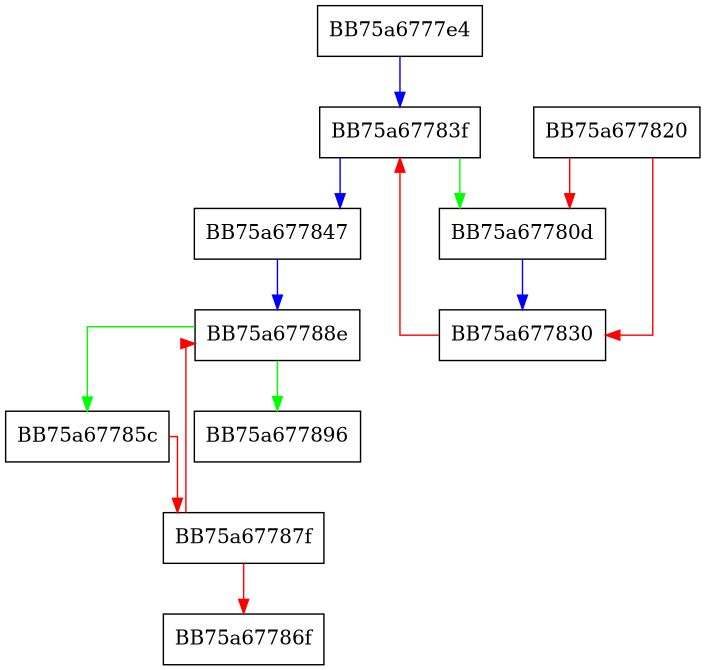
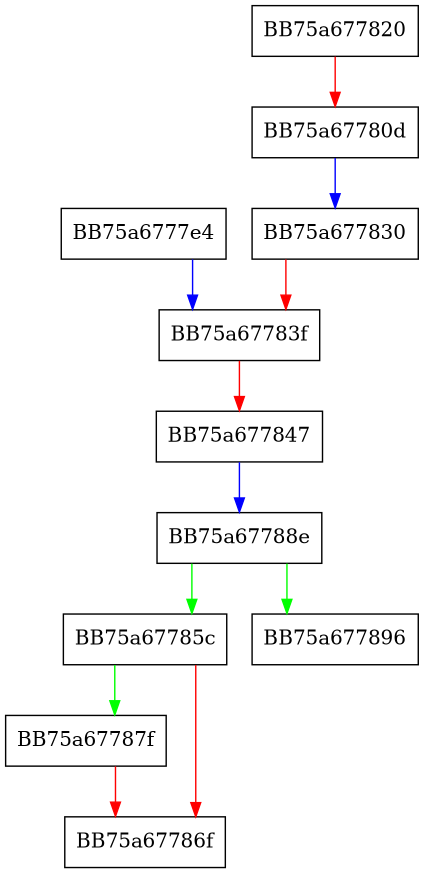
edge "BB75a67783f" -> "BB75a677847": color blue -> red
edge "BB75a67783f" -> "BB75a67780d": removed
edge "BB75a677820" -> "BB75a677830": removed
edge "BB75a67787f" -> "BB75a67788e": removed
edge "BB75a67785c" -> "BB75a67787f": color red -> green
edge "BB75a67785c" -> "BB75a67786f": added
